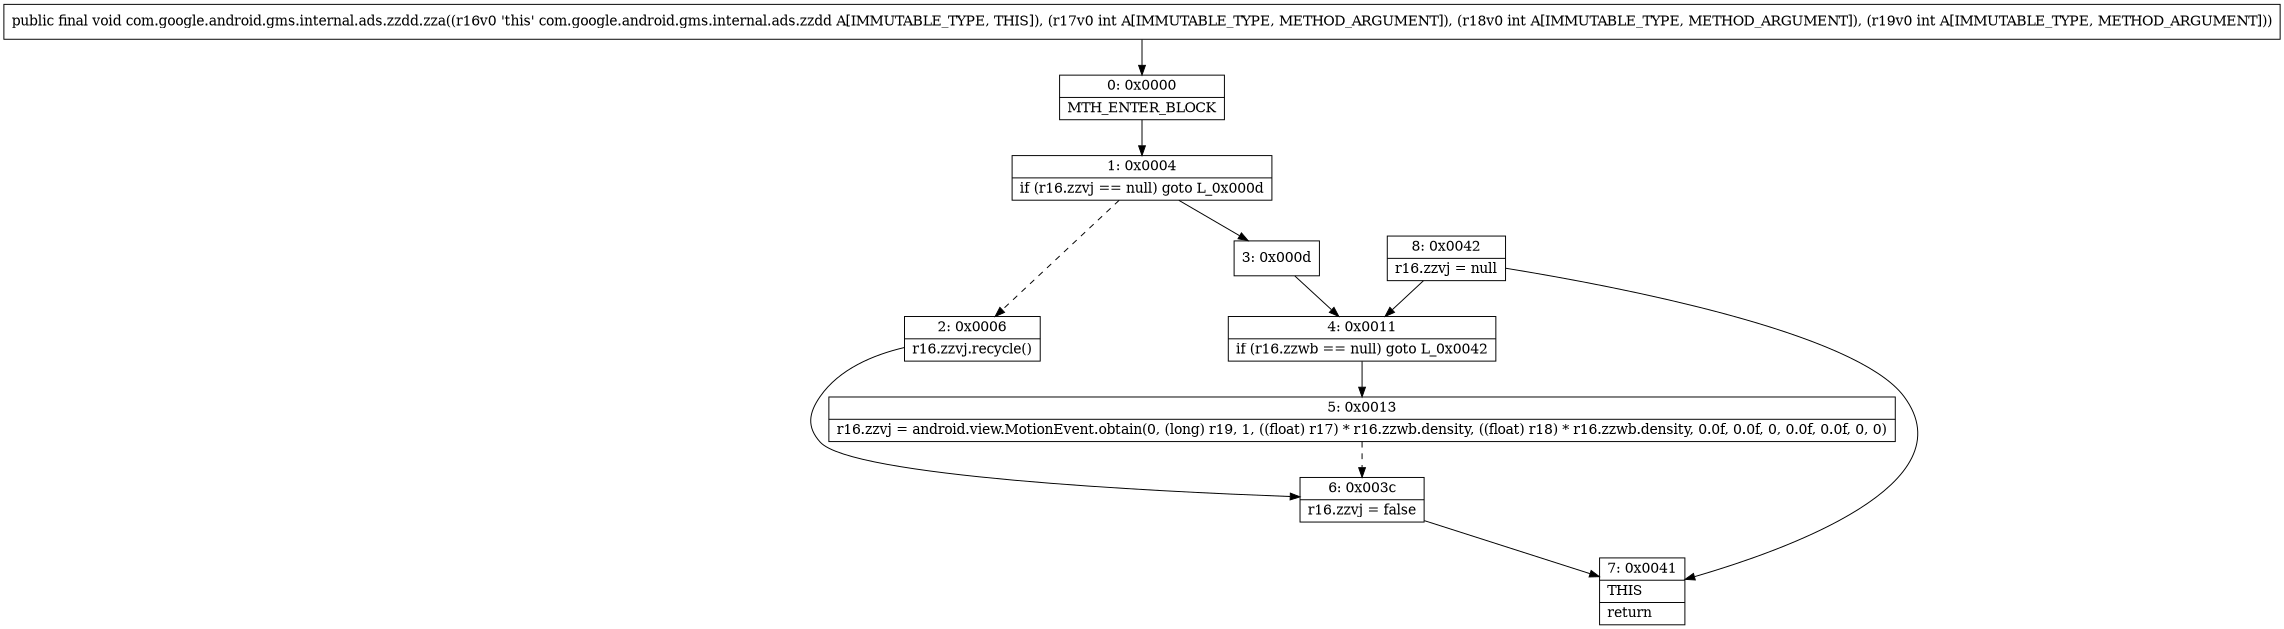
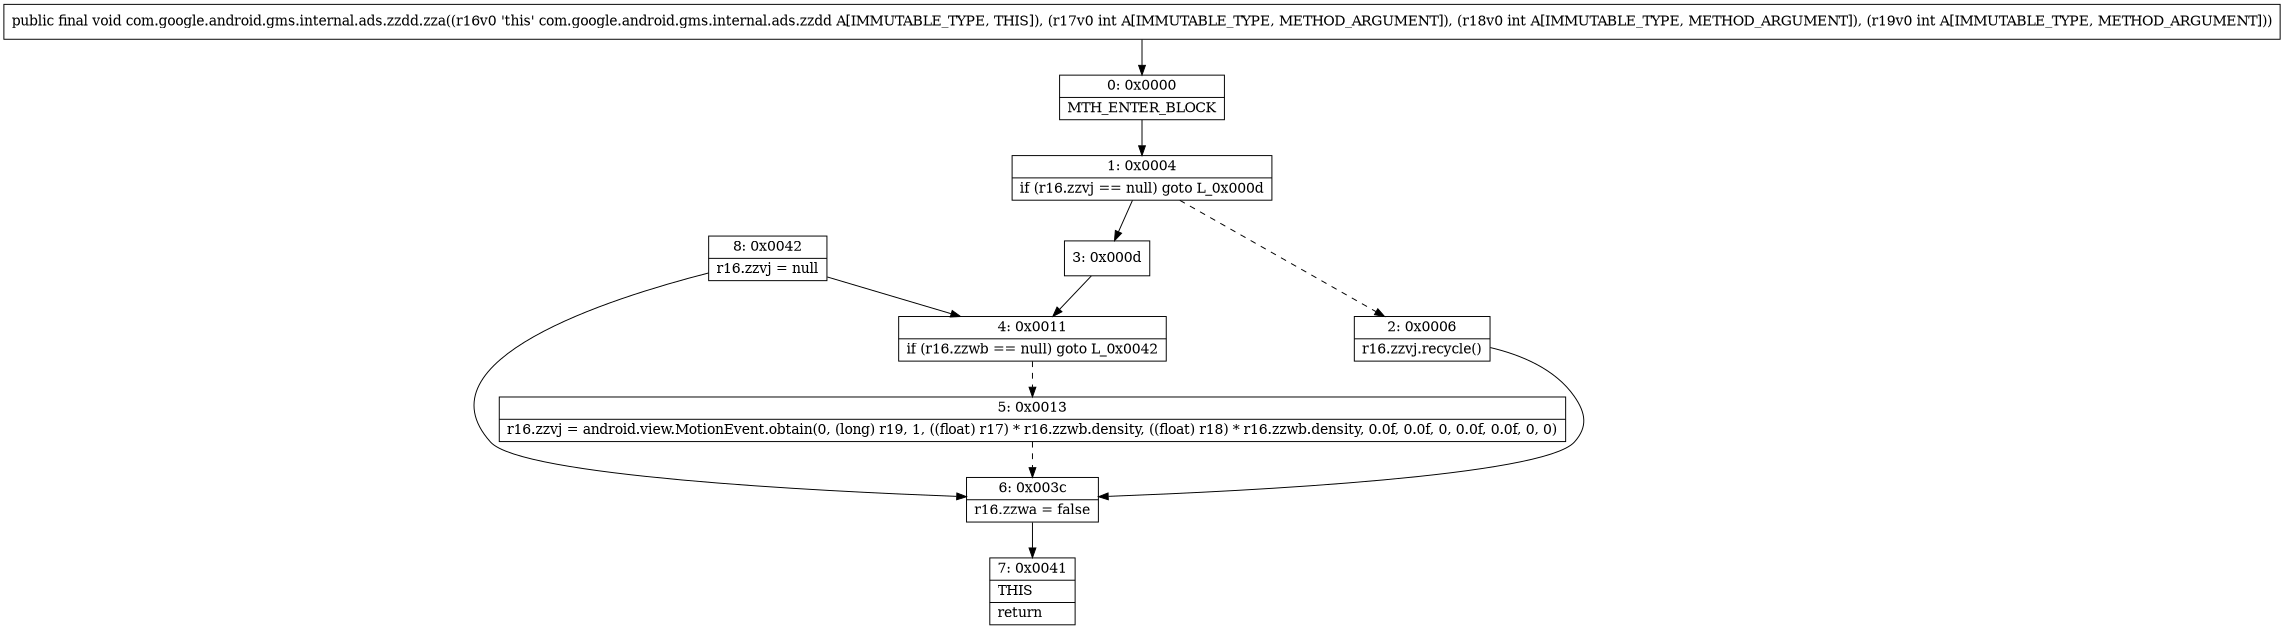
edge "8: 0x0042" -> "7: 0x0041": now "8: 0x0042" -> "6: 0x003c"
edge "4: 0x0011" -> "5: 0x0013": style solid -> dashed
node "6: 0x003c": text "r16.zzvj = false" -> "r16.zzwa = false"
